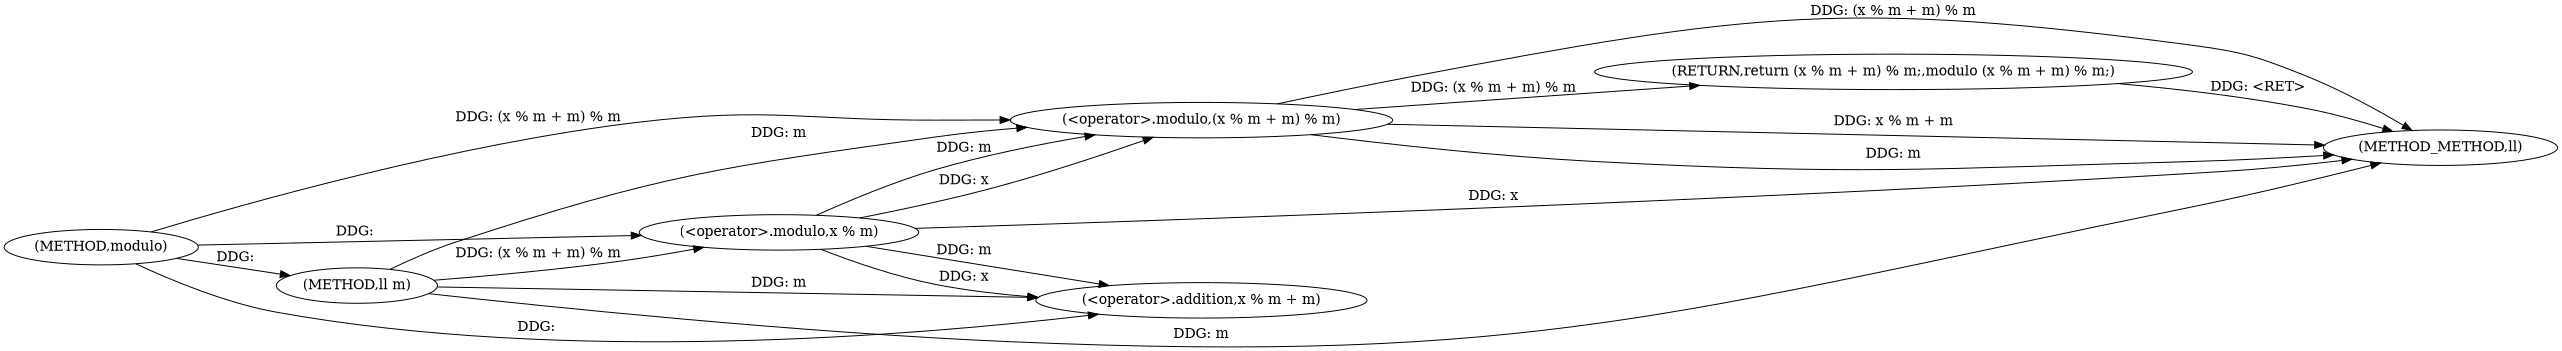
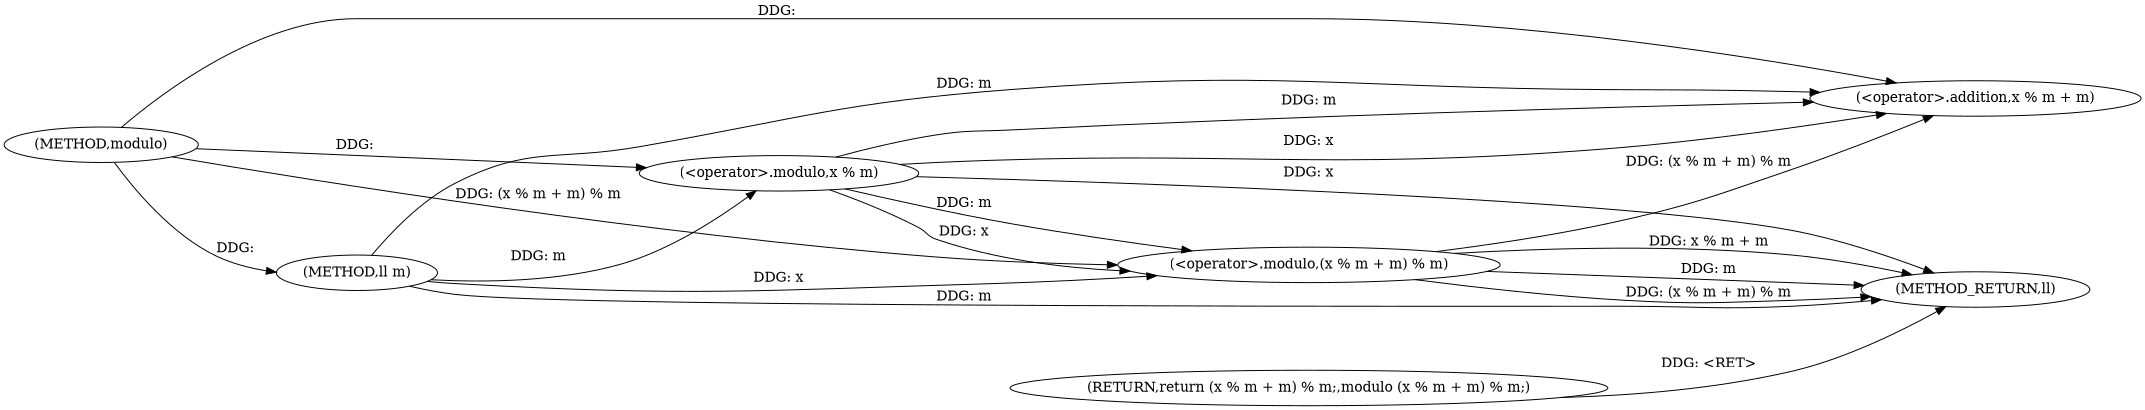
edge "(<operator>.modulo,(x % m + m) % m)" -> "(RETURN,return (x % m + m) % m;,modulo (x % m + m) % m;)": now "(<operator>.modulo,(x % m + m) % m)" -> "(<operator>.addition,x % m + m)"
edge "(METHOD,ll m)" -> "(<operator>.modulo,(x % m + m) % m)": label "DDG: m" -> "DDG: x"
node "(METHOD_METHOD,ll)": label "(METHOD_METHOD,ll)" -> "(METHOD_RETURN,ll)"
edge "(METHOD,ll m)" -> "(<operator>.modulo,x % m)": label "DDG: (x % m + m) % m" -> "DDG: m"
